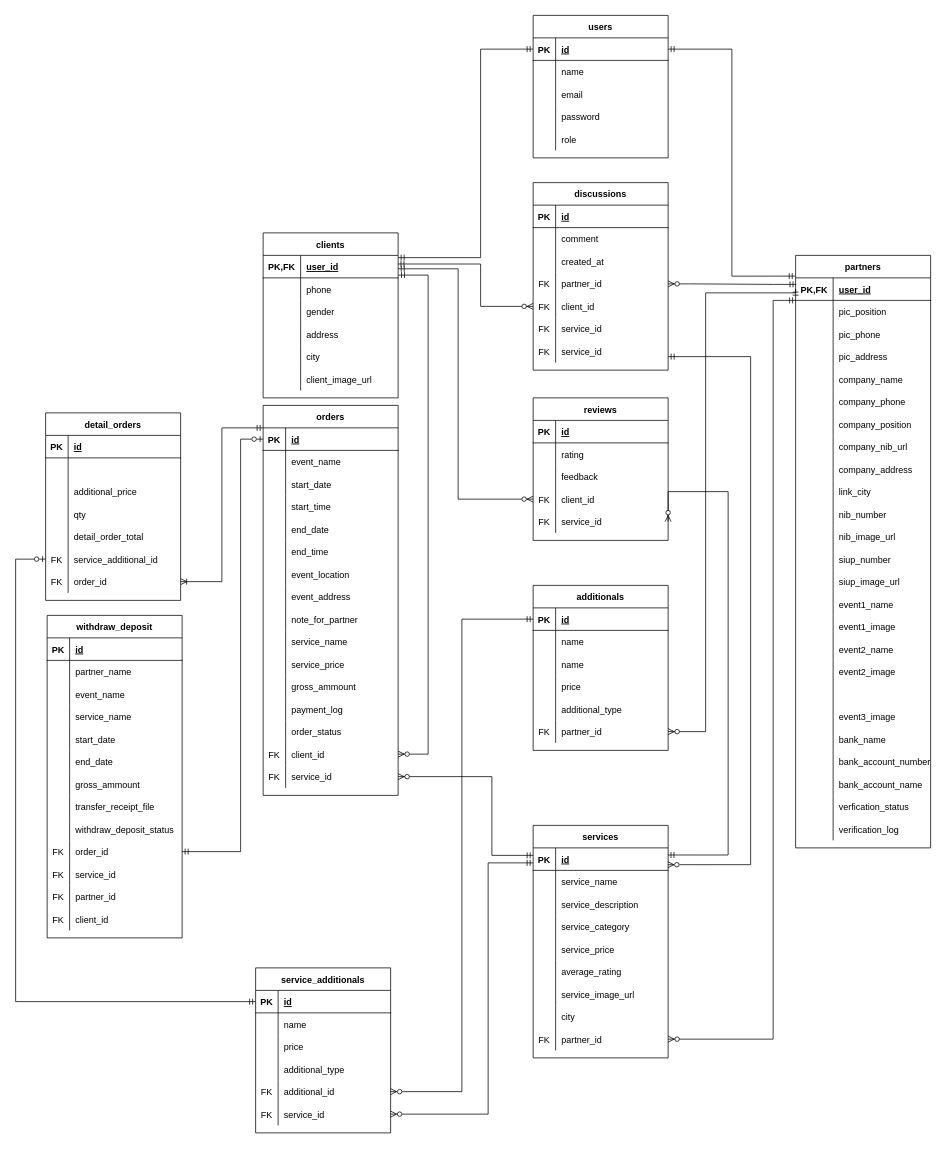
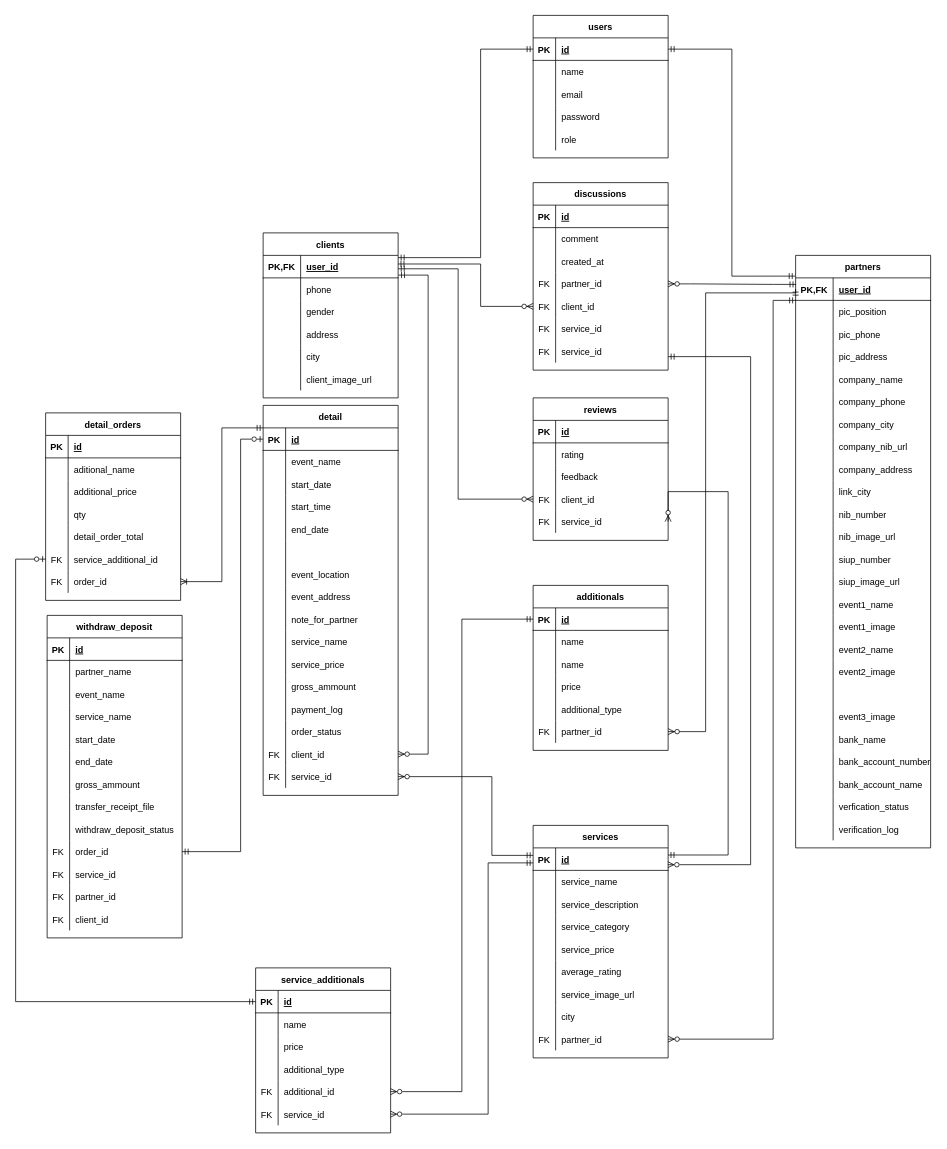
node "orders": label "orders" -> "detail"
node "company_position": label "company_position" -> "company_city"
node "aditional_name": added
node "end_time": removed
